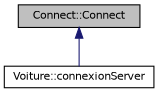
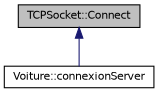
node "Connect::Connect": label "Connect::Connect" -> "TCPSocket::Connect"
